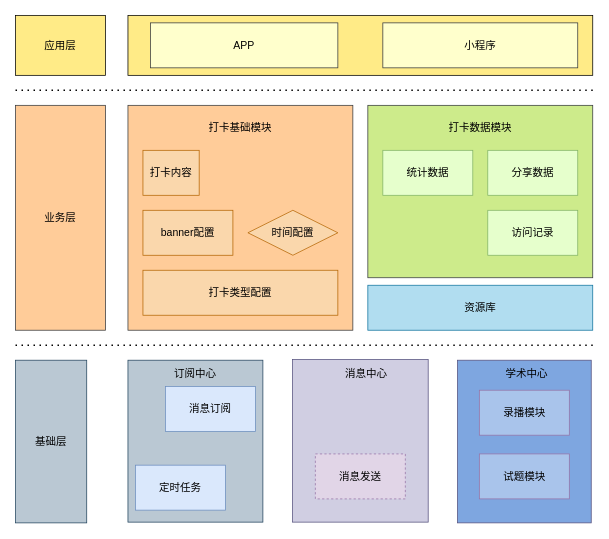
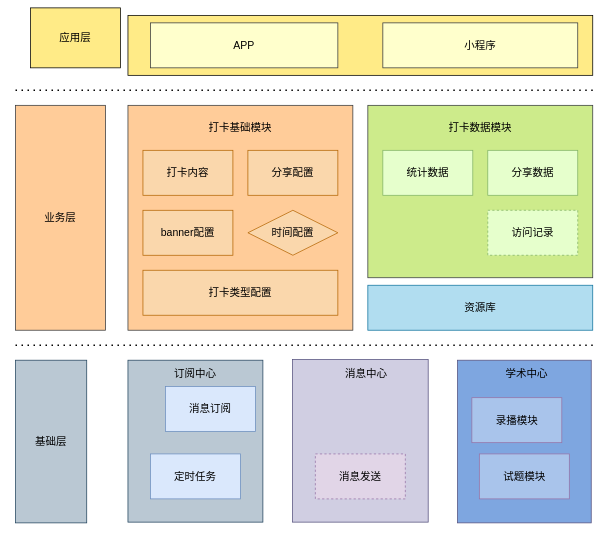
node "应用层": moved (60, 45) -> (75, 38)
node "打卡内容": size 56x45 -> 90x45
node "分享配置": added
node "访问记录": style solid -> dashed
node "录播模块": moved (524, 413) -> (517, 420)
node "定时任务": moved (180, 488) -> (195, 477)
